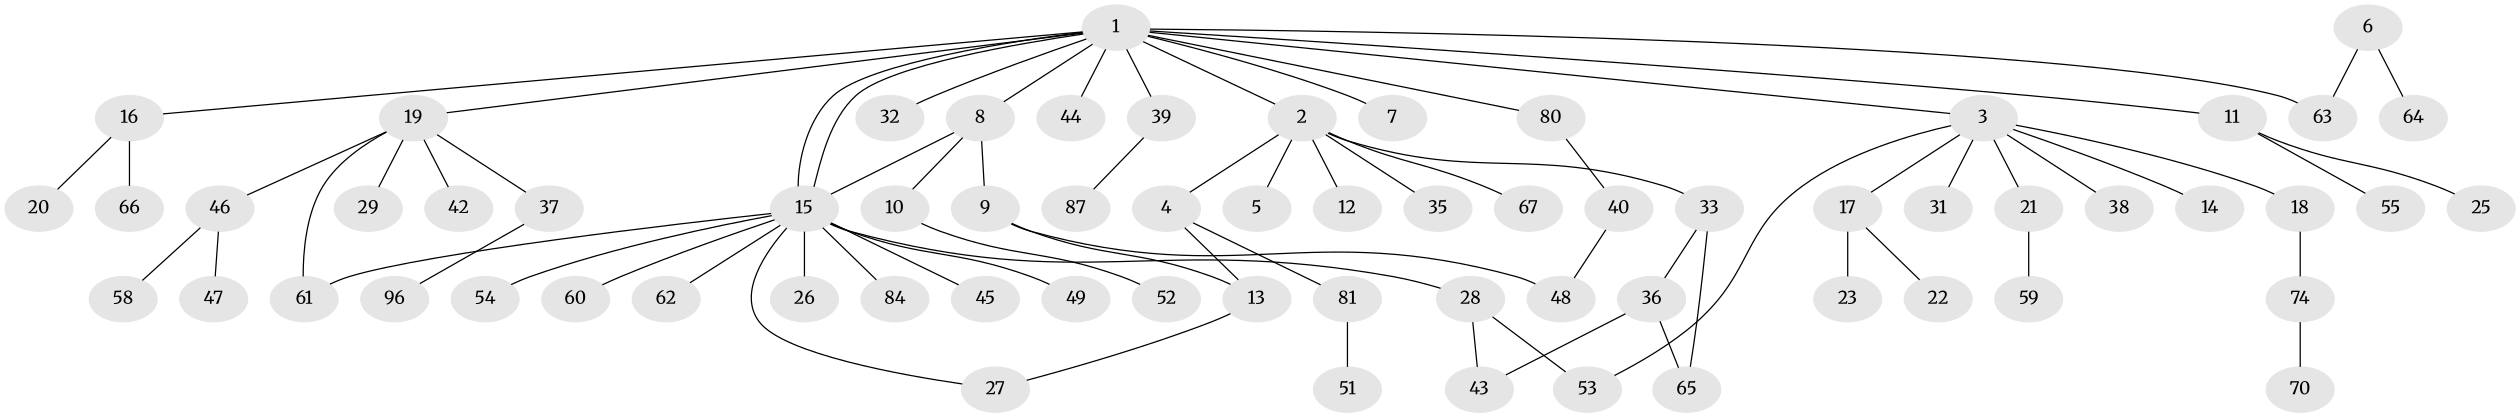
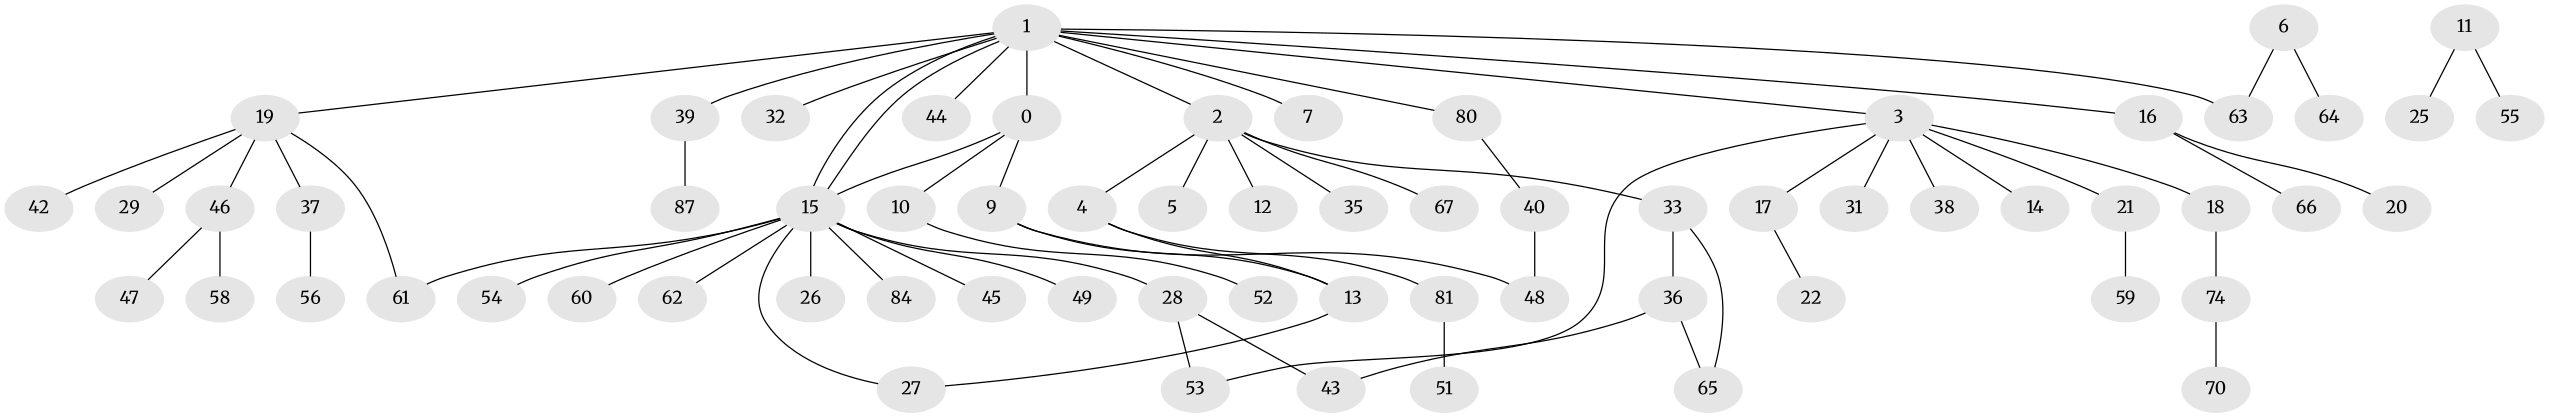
edge "1" -- "11": removed
node "8": label "8" -> "0"
node "96": label "96" -> "56"
node "23": removed
